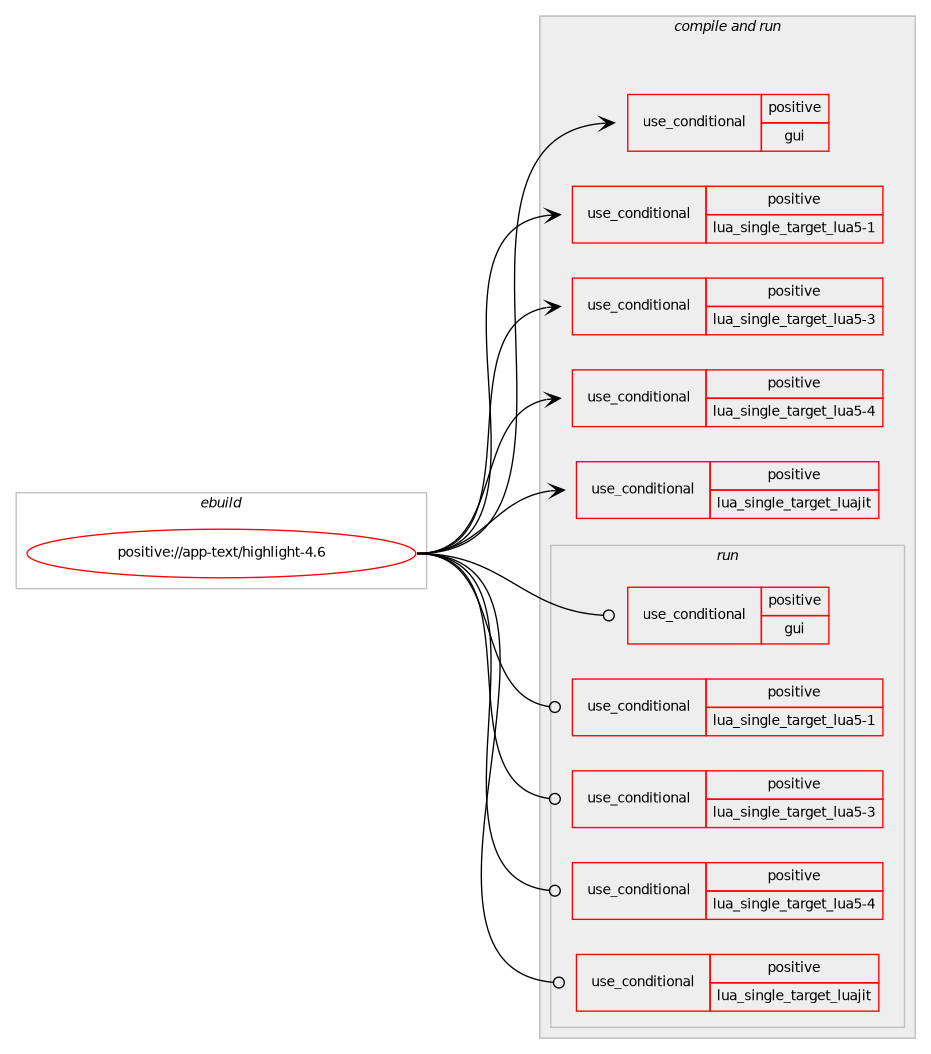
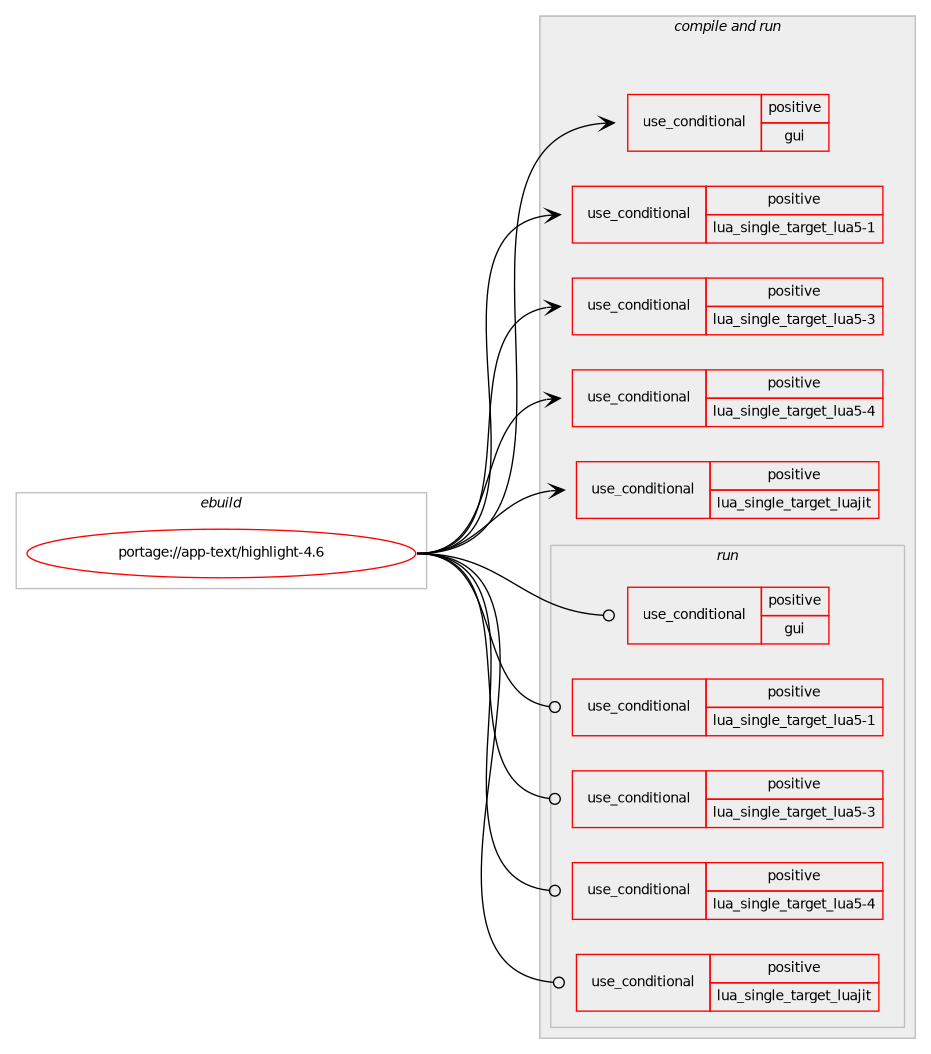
node "positive://app-text/highlight-4.6": label "positive://app-text/highlight-4.6" -> "portage://app-text/highlight-4.6"
